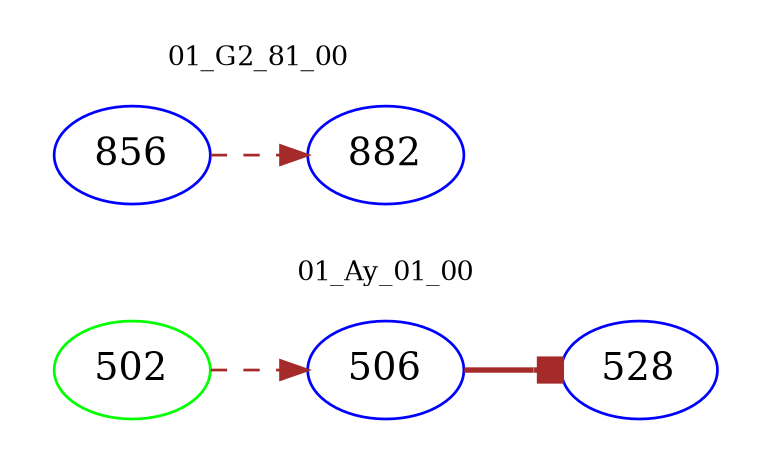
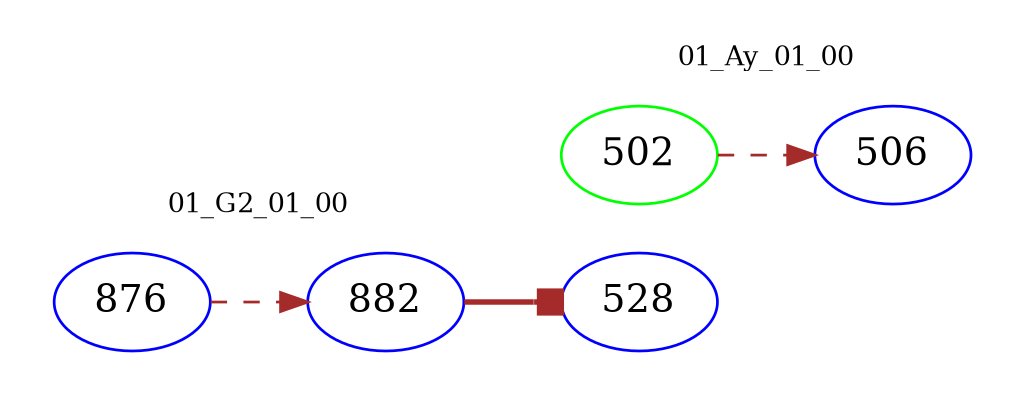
cluster "01_G2_81_00": label "01_G2_81_00" -> "01_G2_01_00"
node "856": label "856" -> "876"
edge "506" -> "528": now "882" -> "528"
